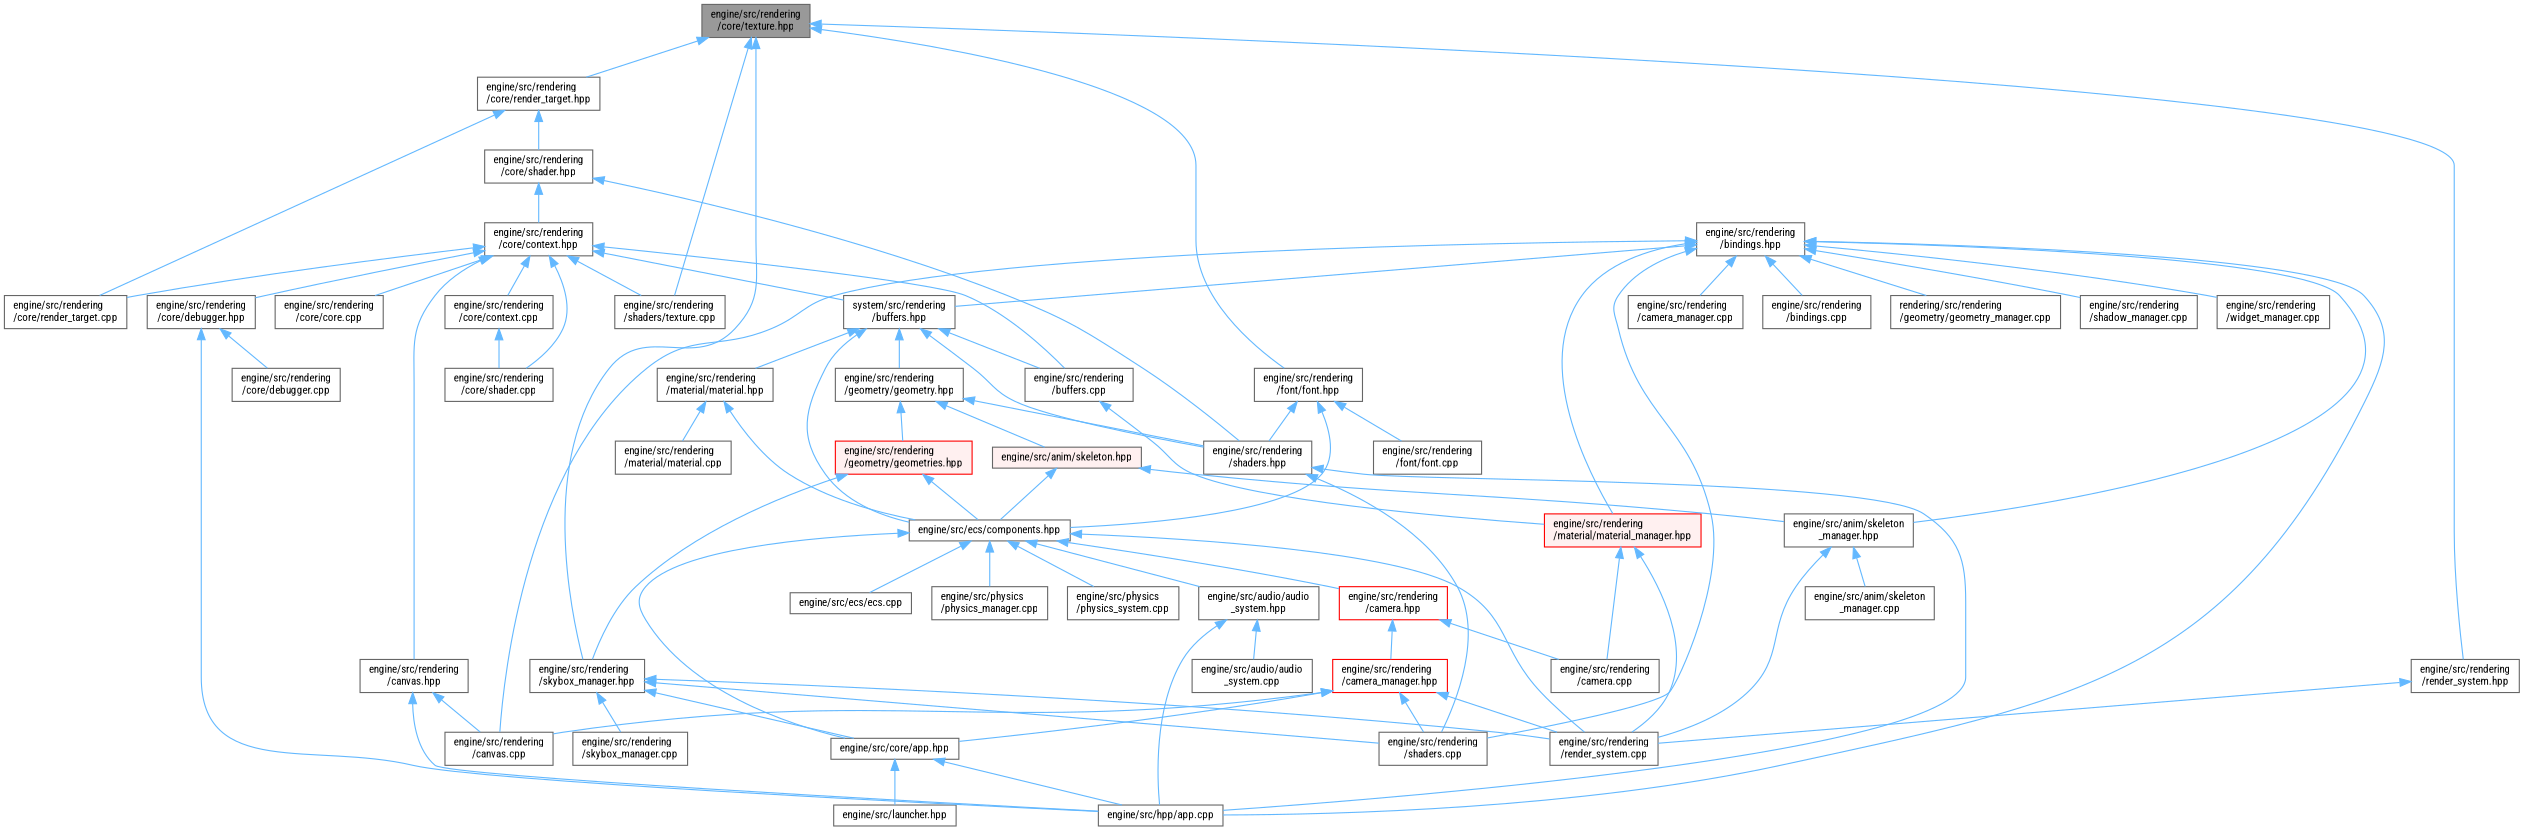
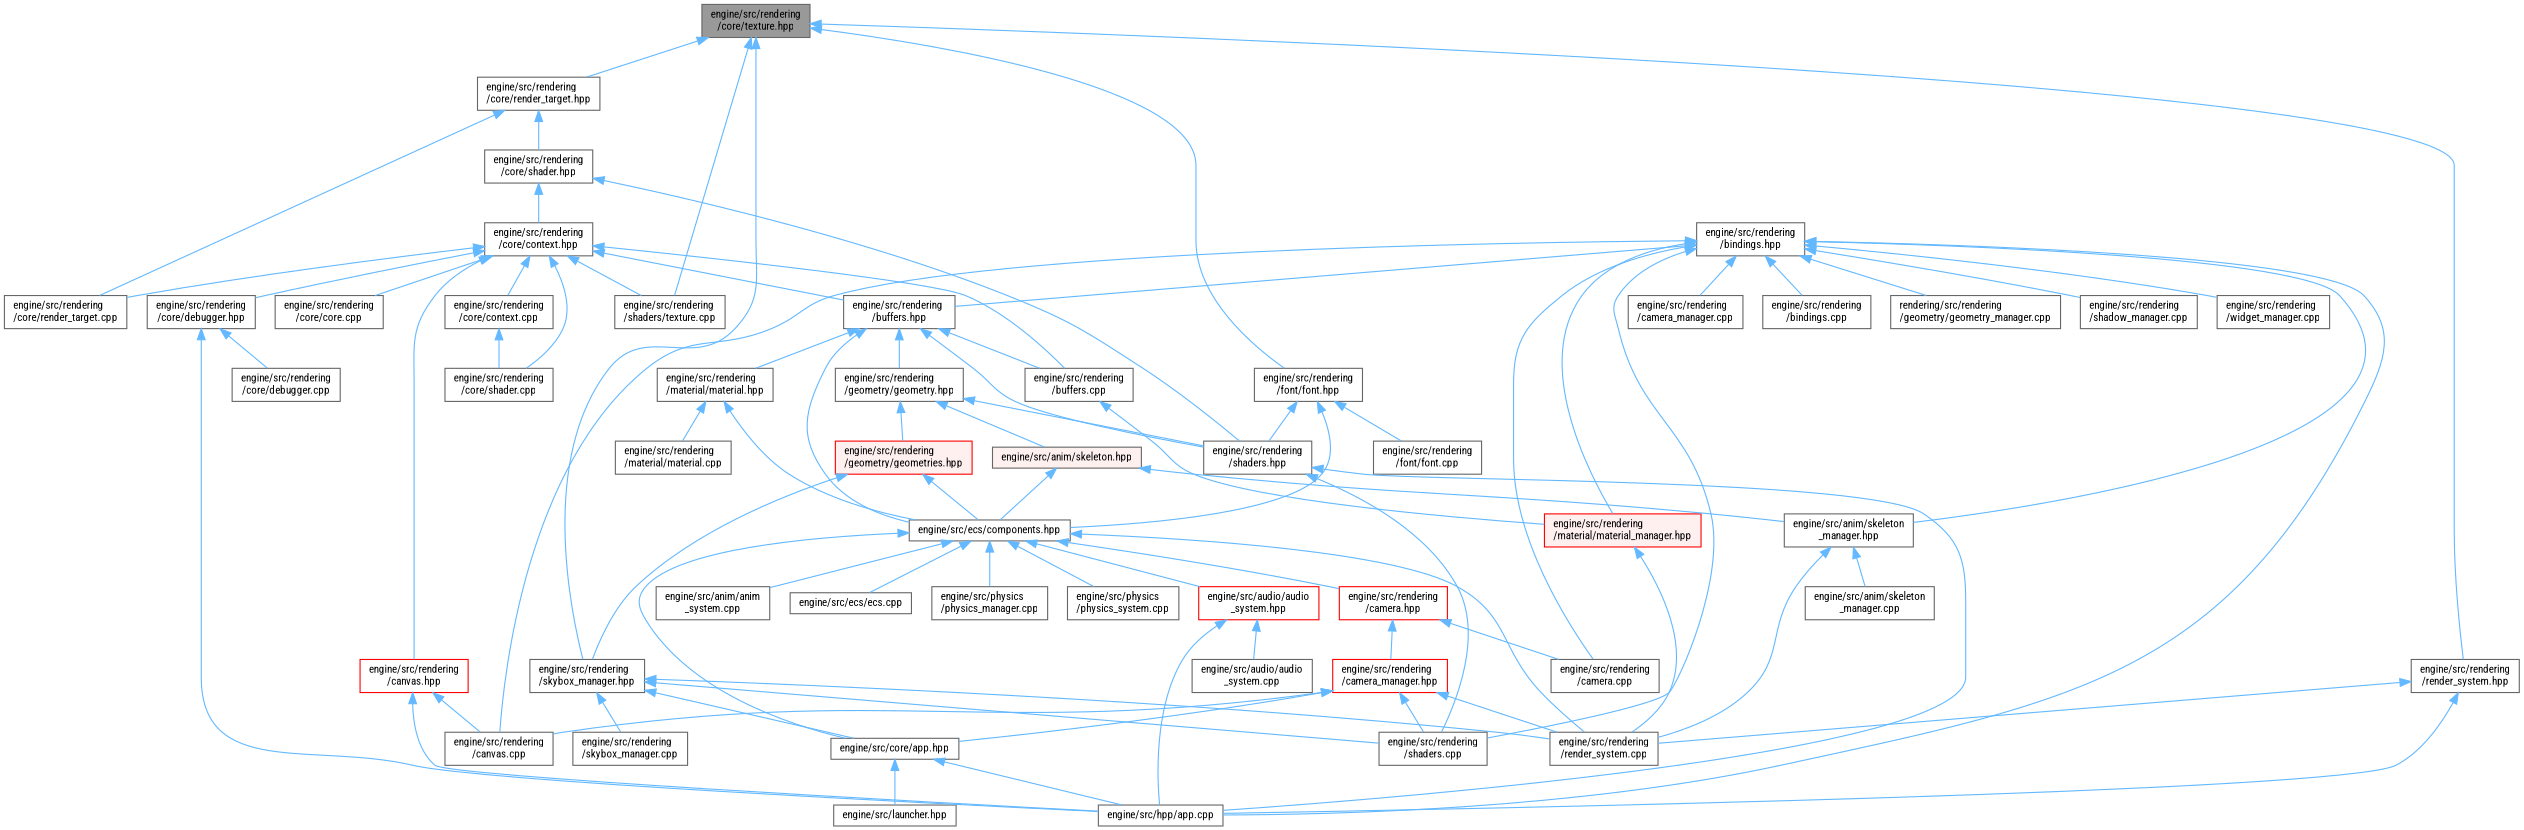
node "system/src/rendering /buffers.hpp": label "system/src/rendering /buffers.hpp" -> "engine/src/rendering /buffers.hpp"
node "engine/src/anim/anim _system.cpp": added
node "engine/src/audio/audio _system.hpp": color grey40 -> red
edge "engine/src/rendering /camera.cpp" -> "engine/src/rendering /material/material_manager.hpp": now "engine/src/rendering /camera.cpp" -> "engine/src/rendering /bindings.hpp"
node "engine/src/rendering /canvas.hpp": color grey40 -> red
edge "engine/src/hpp/app.cpp" -> "engine/src/rendering /render_system.hpp": added
